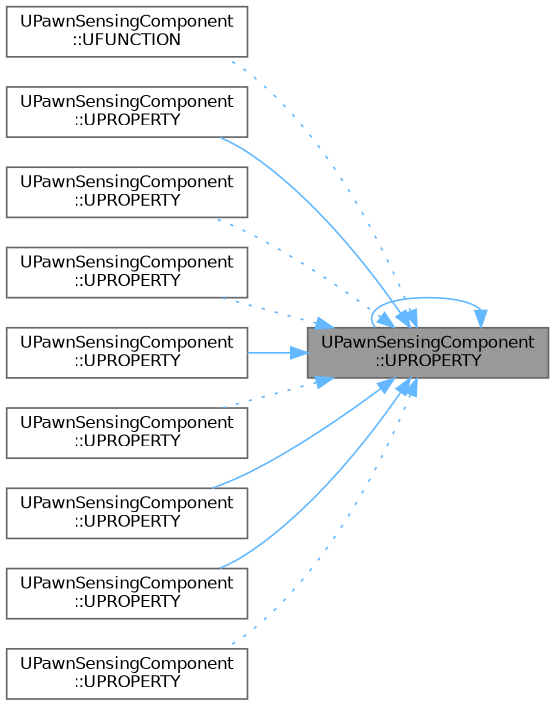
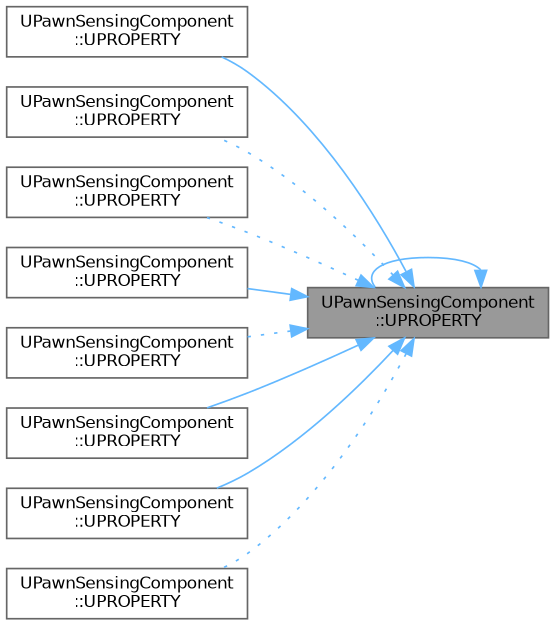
node "UPawnSensingComponent ::UFUNCTION": removed
